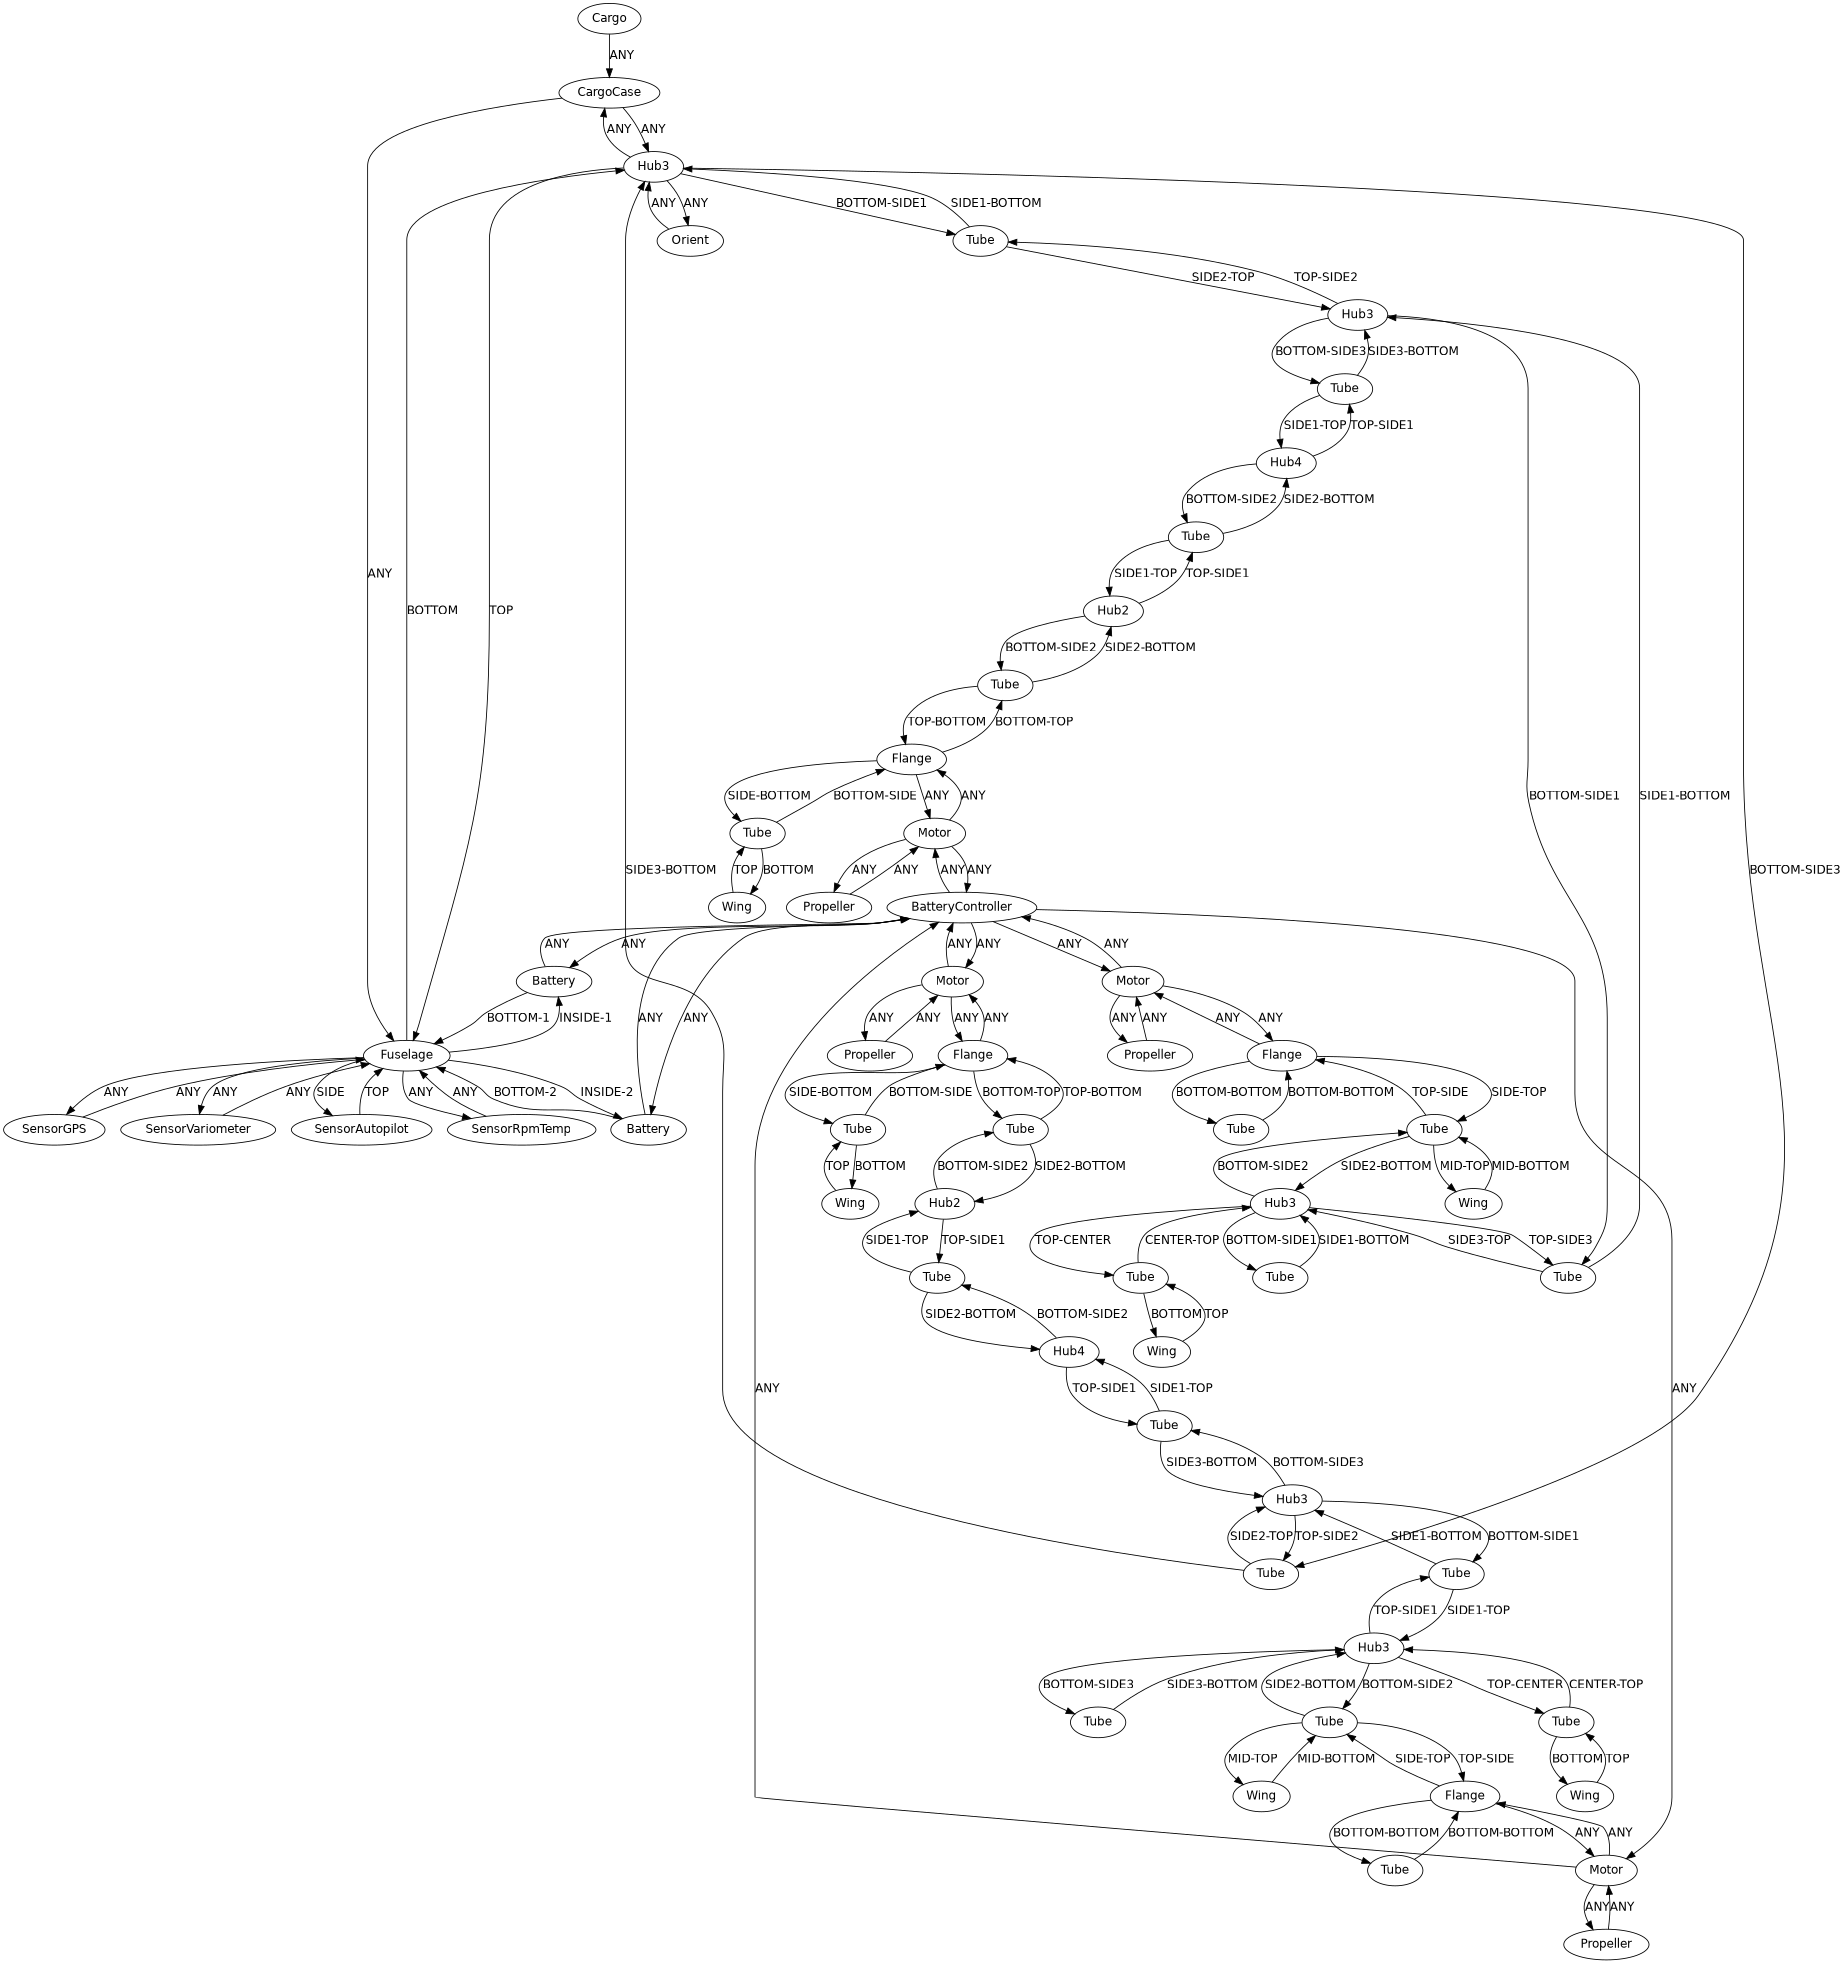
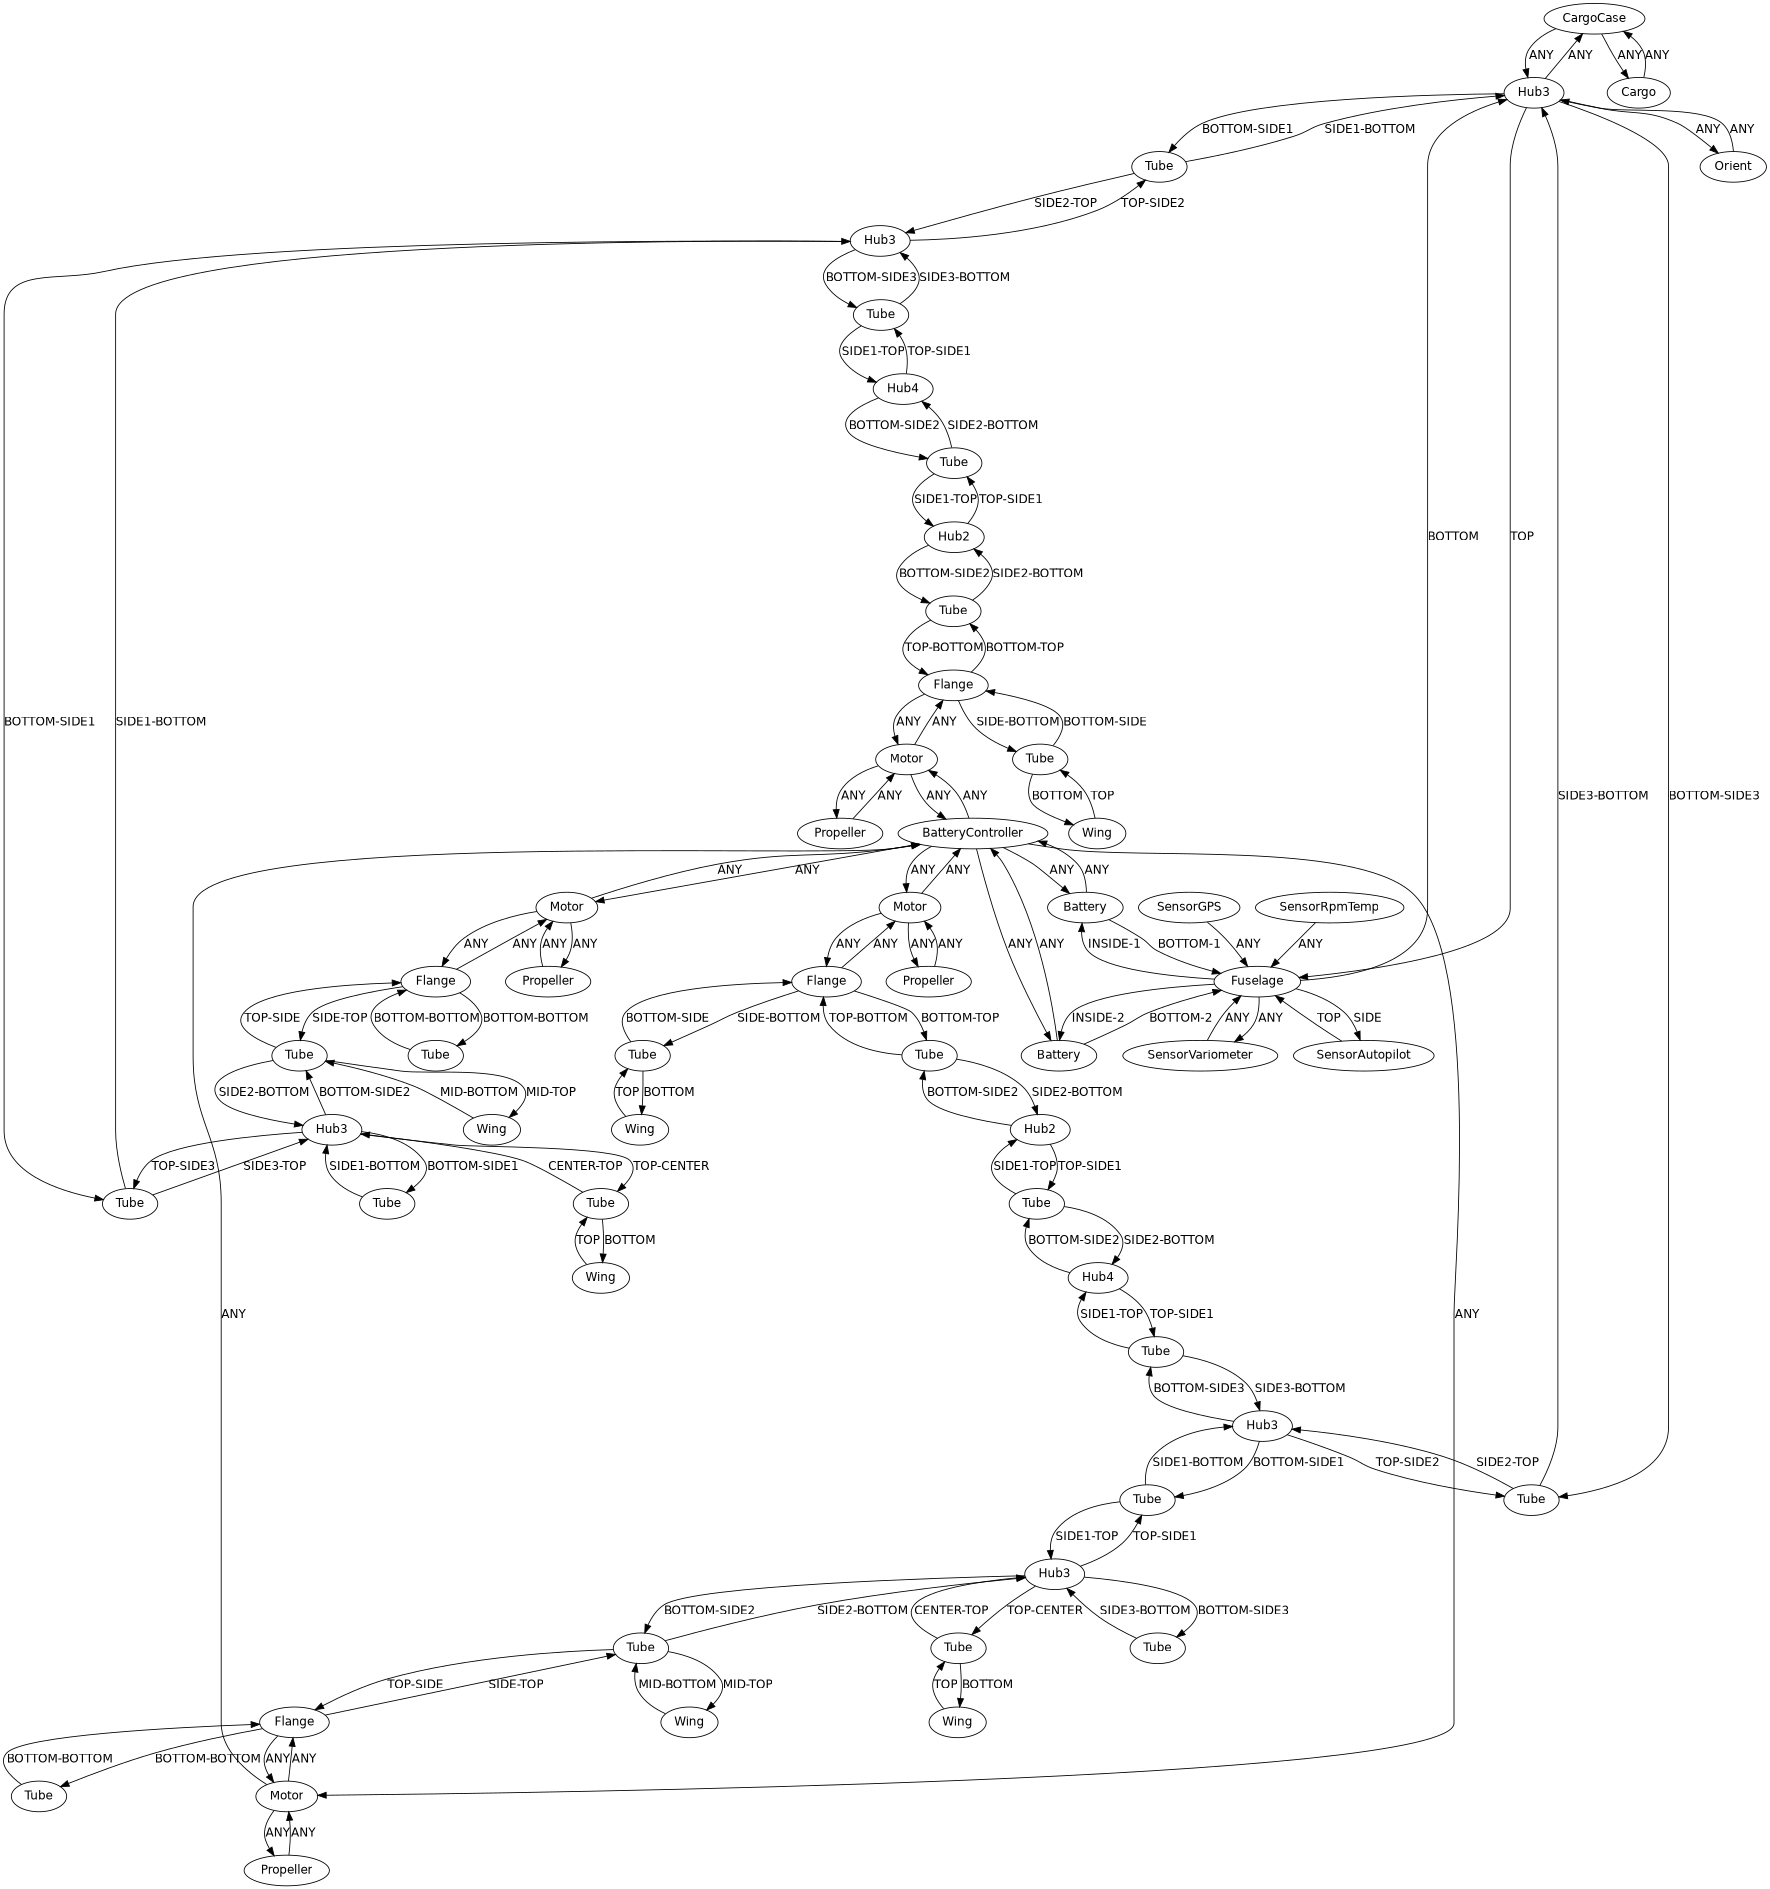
edge "CargoCase" -> "Fuselage": now "CargoCase" -> "Cargo"
edge "Fuselage" -> "SensorGPS": removed, label "ANY"
edge "Fuselage" -> "SensorRpmTemp": removed, label "ANY"
